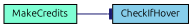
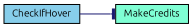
edge "MakeCredits" -> "CheckIfHover": reversed
